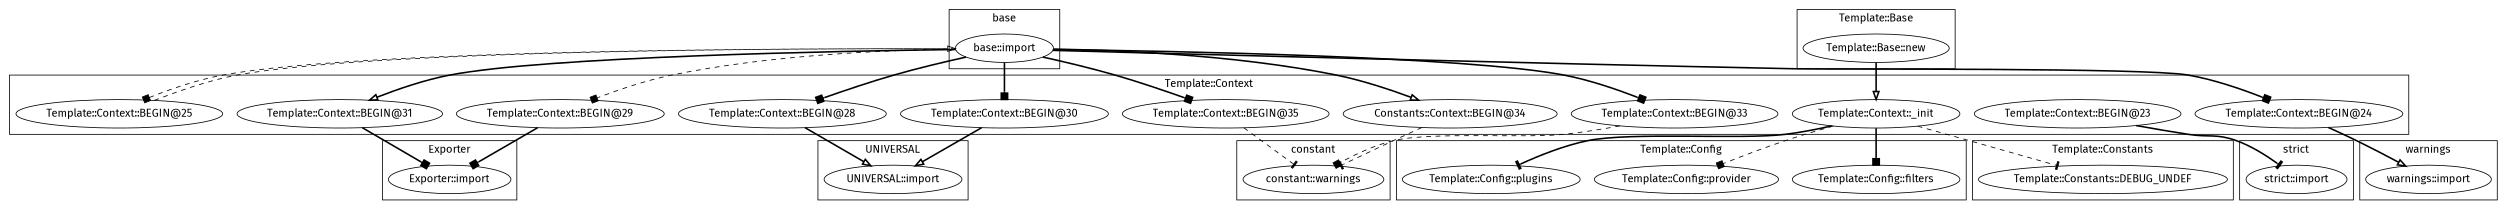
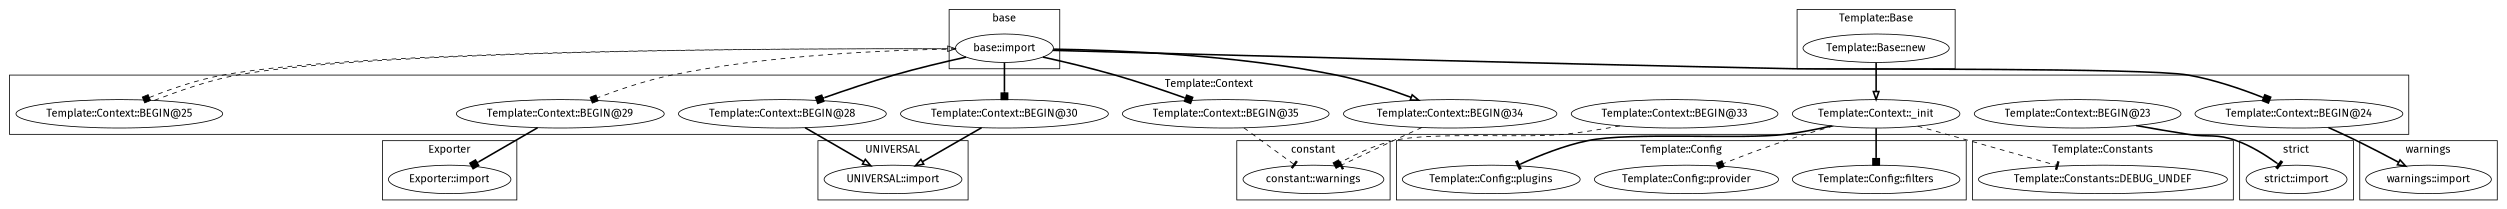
edge "base::import" -> "Template::Context::BEGIN@33": removed
node "Template::Context::BEGIN@31": removed
node "Constants::Context::BEGIN@34": label "Constants::Context::BEGIN@34" -> "Template::Context::BEGIN@34"
